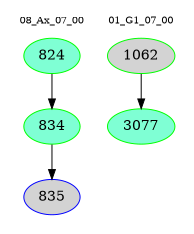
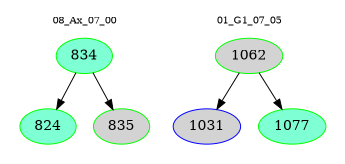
cluster "01_G1_07_00": label "01_G1_07_00" -> "01_G1_07_05"
edge "824" -> "834": reversed
node "3077": label "3077" -> "1077"
node "1031": added
node "835": color blue -> green
